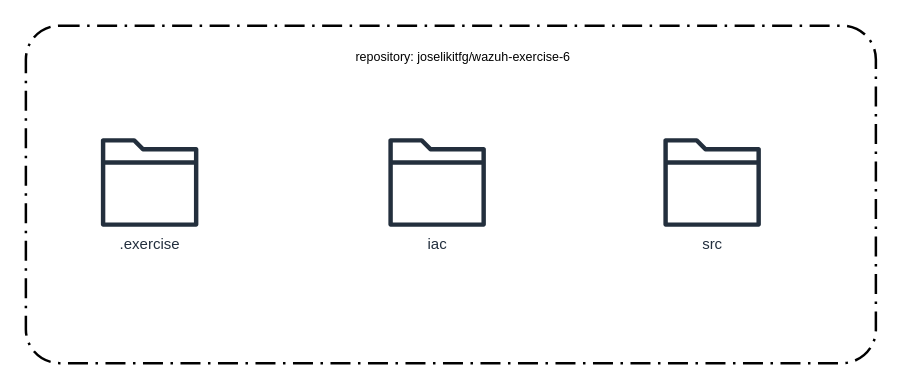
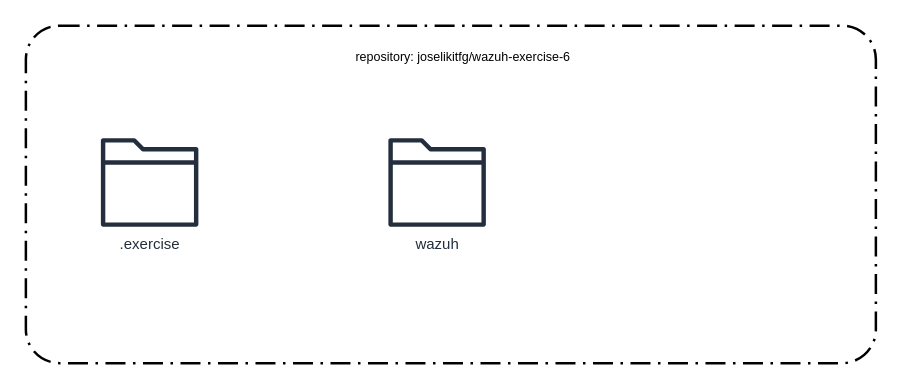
node "src": removed
node "iac": label "iac" -> "wazuh"
